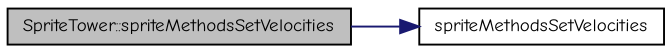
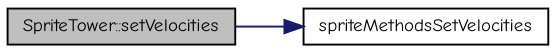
node "SpriteTower::spriteMethodsSetVelocities": label "SpriteTower::spriteMethodsSetVelocities" -> "SpriteTower::setVelocities"
